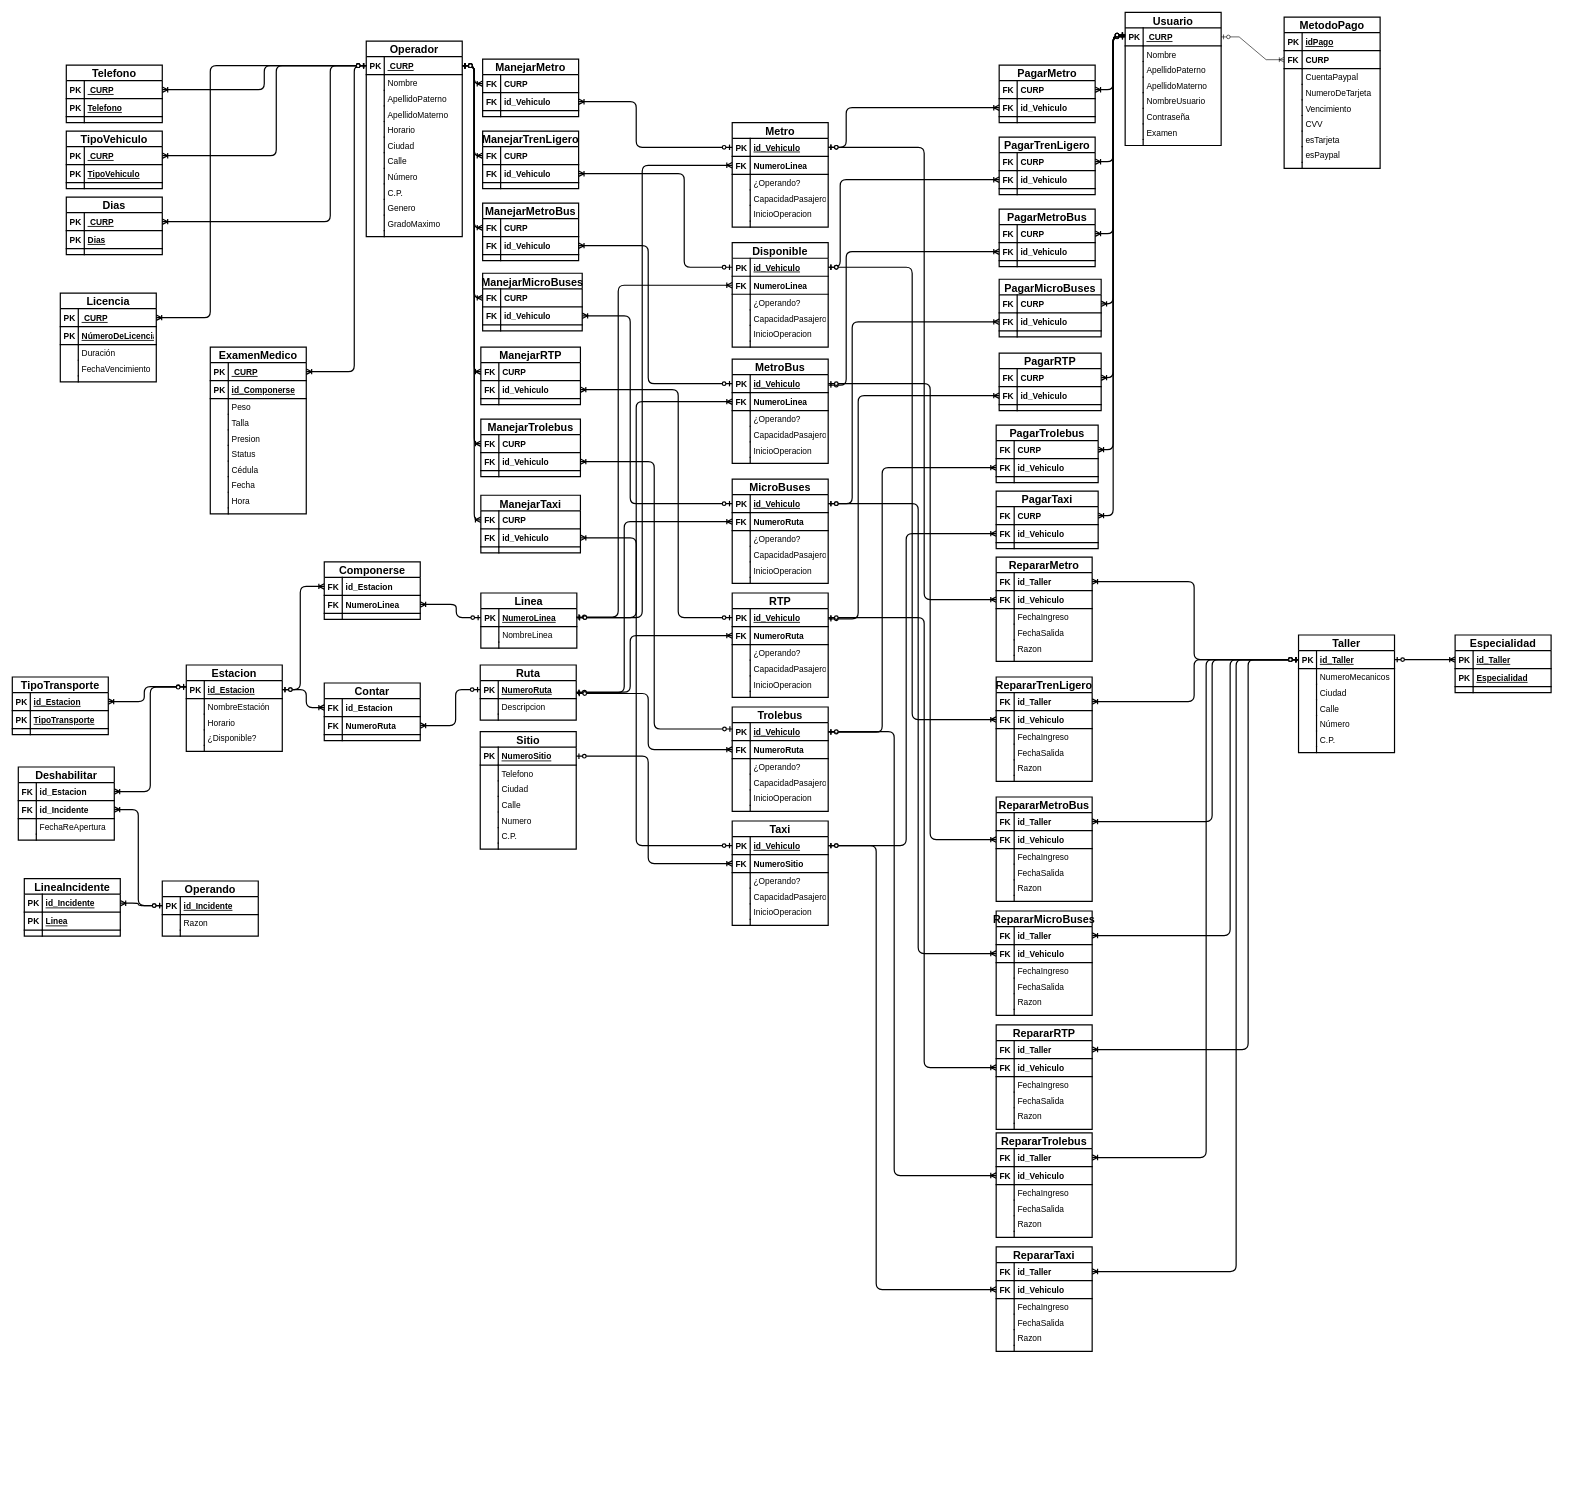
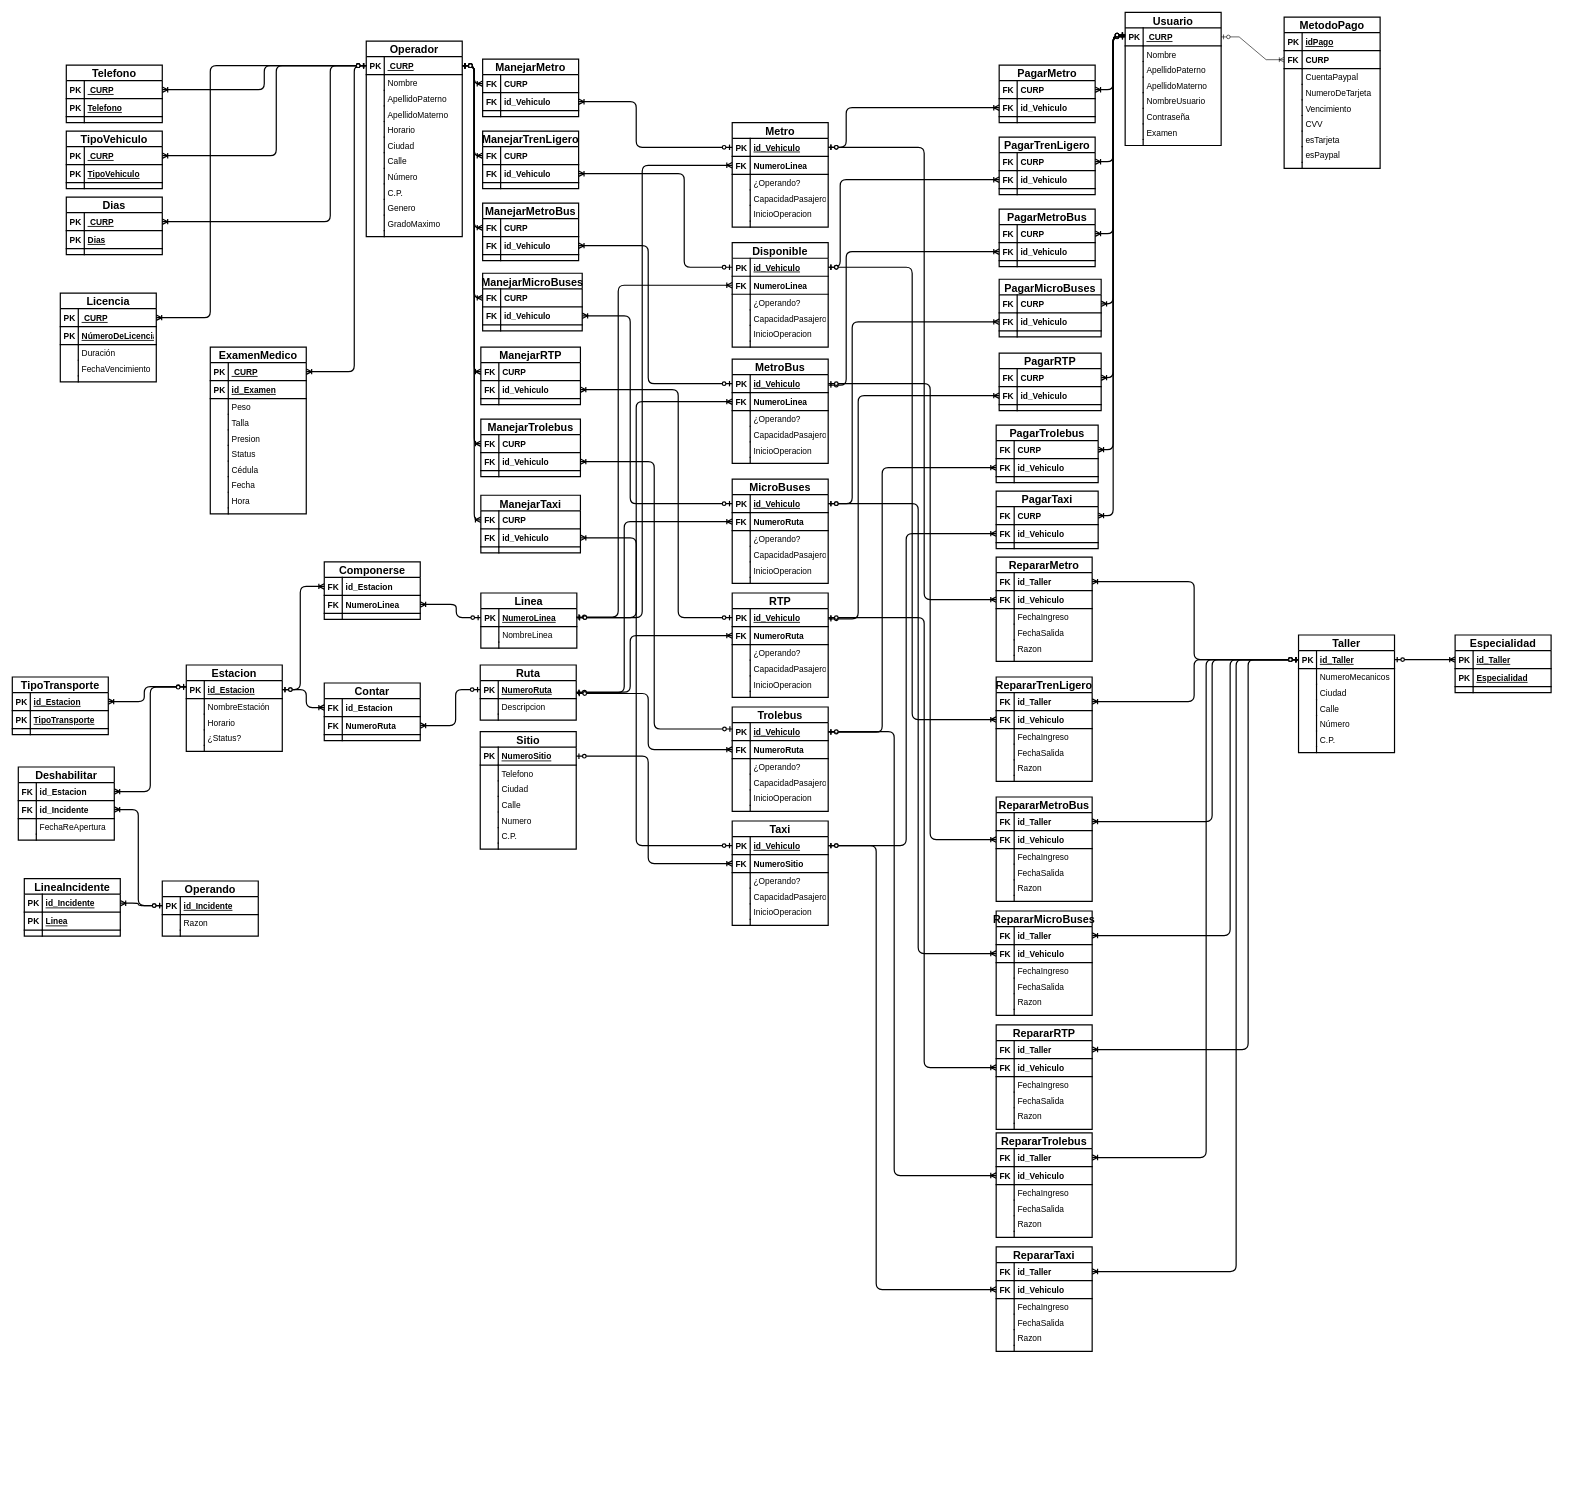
node "id_Componerse": label "id_Componerse" -> "id_Examen"
node "¿Disponible?": label "¿Disponible?" -> "¿Status?"
